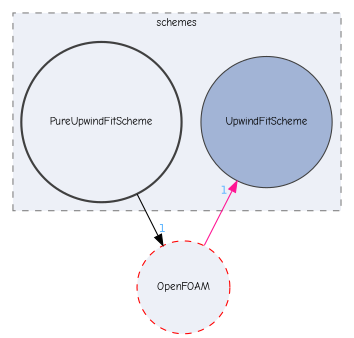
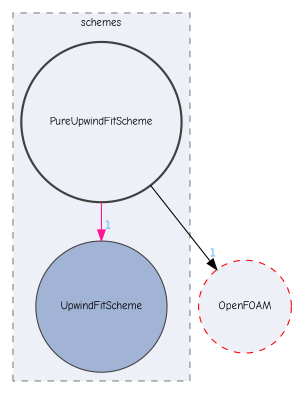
edge "OpenFOAM" -> "UpwindFitScheme": now "PureUpwindFitScheme" -> "UpwindFitScheme"
